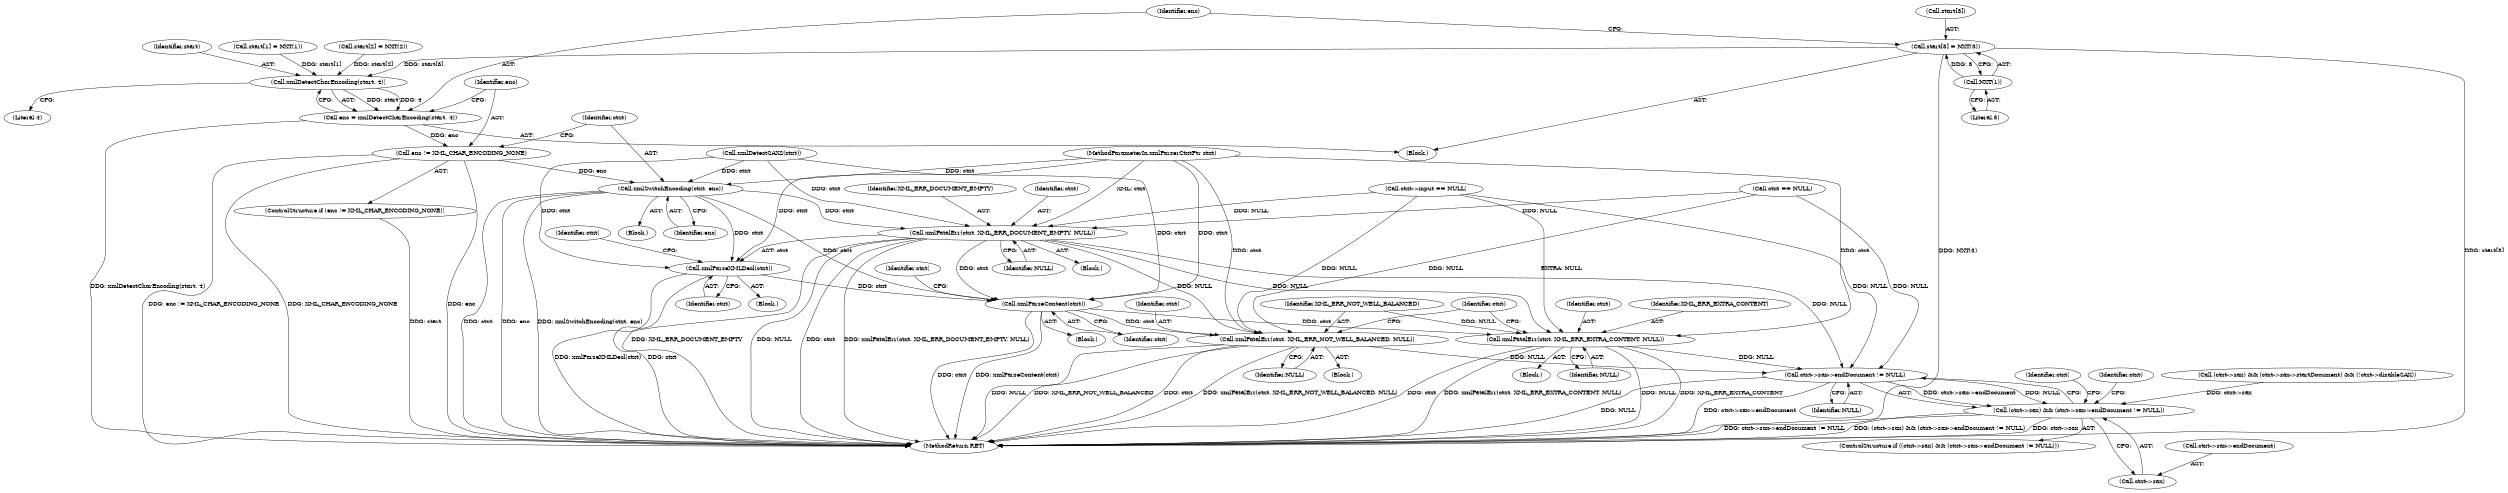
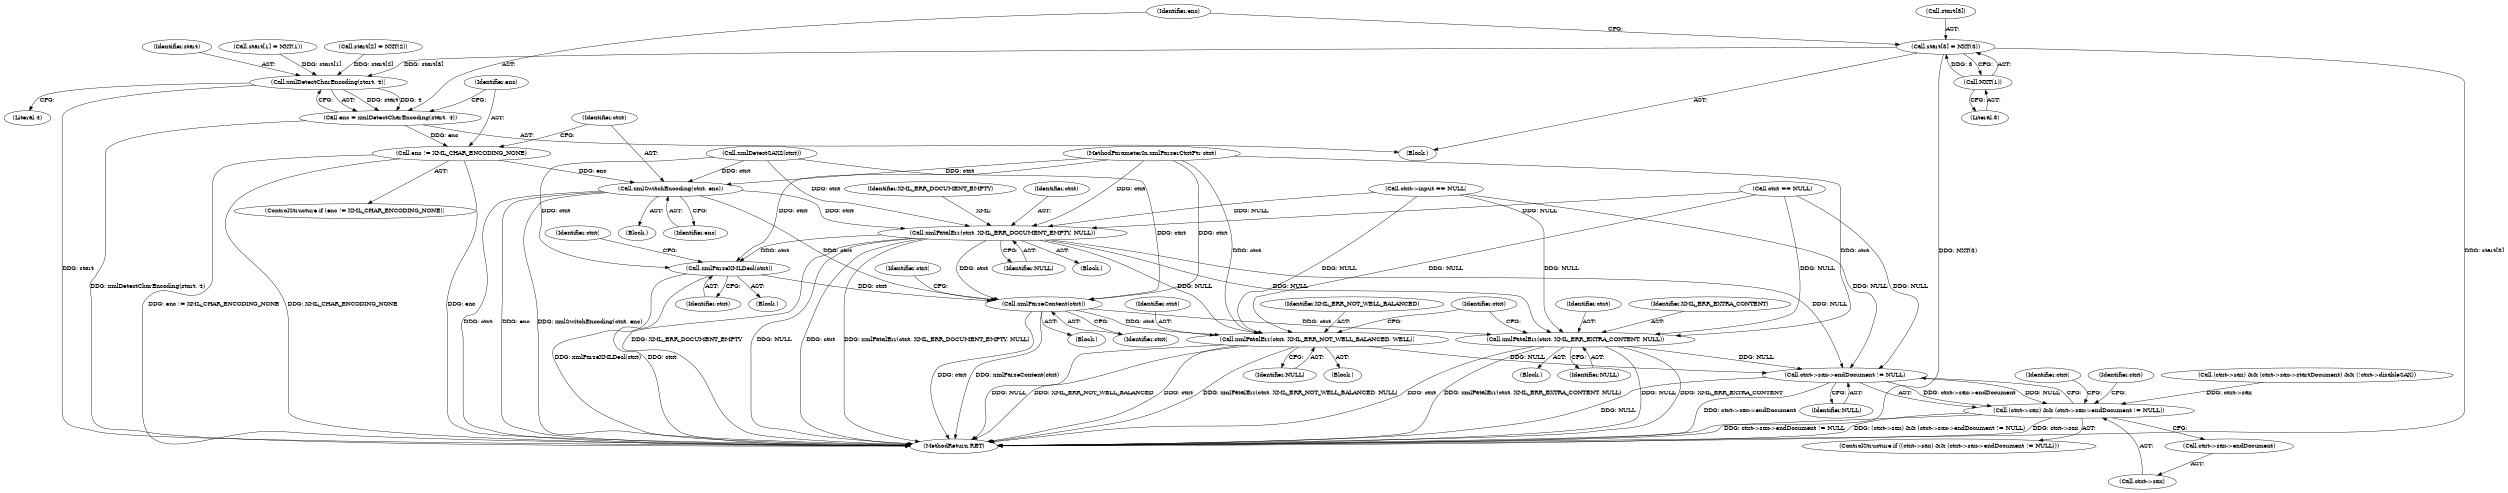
edge "(MethodParameterIn,xmlParserCtxtPtr ctxt)" -> "(Call,xmlFatalErr(ctxt, XML_ERR_DOCUMENT_EMPTY, NULL))": label "XML: ctxt" -> "DDG: ctxt"
edge "(Identifier,XML_ERR_DOCUMENT_EMPTY)" -> "(Call,xmlFatalErr(ctxt, XML_ERR_DOCUMENT_EMPTY, NULL))": label "AST: " -> "XML: "
edge "(Call,xmlSwitchEncoding(ctxt, enc))" -> "(Call,xmlParseXMLDecl(ctxt))": removed, label "DDG: ctxt"
edge "(Call,xmlFatalErr(ctxt, XML_ERR_DOCUMENT_EMPTY, NULL))" -> "(Call,xmlParseXMLDecl(ctxt))": label "AST: ctxt" -> "DDG: ctxt"
edge "(Call,ctxt->input == NULL)" -> "(Call,xmlFatalErr(ctxt, XML_ERR_EXTRA_CONTENT, NULL))": label "EXTRA: NULL" -> "DDG: NULL"
edge "(Identifier,XML_ERR_NOT_WELL_BALANCED)" -> "(Call,xmlFatalErr(ctxt, XML_ERR_EXTRA_CONTENT, NULL))": now "(Call,ctxt == NULL)" -> "(Call,xmlFatalErr(ctxt, XML_ERR_EXTRA_CONTENT, NULL))"
node "(Call,xmlFatalErr(ctxt, XML_ERR_NOT_WELL_BALANCED, NULL))": label "(Call,xmlFatalErr(ctxt, XML_ERR_NOT_WELL_BALANCED, NULL))" -> "(Call,xmlFatalErr(ctxt, XML_ERR_NOT_WELL_BALANCED, WELL))"
edge "(ControlStructure,if (enc != XML_CHAR_ENCODING_NONE))" -> "(MethodReturn,RET)": now "(Call,xmlDetectCharEncoding(start, 4))" -> "(MethodReturn,RET)"
edge "(Call,(ctxt->sax) && (ctxt->sax->endDocument != NULL))" -> "(Call,ctxt->sax)": now "(Call,(ctxt->sax) && (ctxt->sax->endDocument != NULL))" -> "(Call,ctxt->sax->endDocument)"
